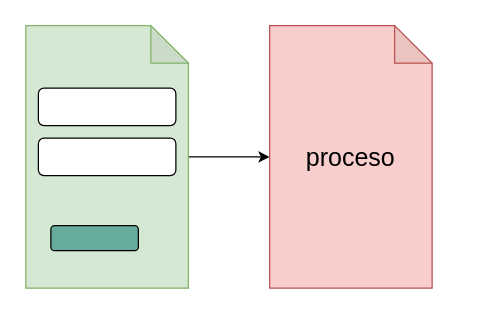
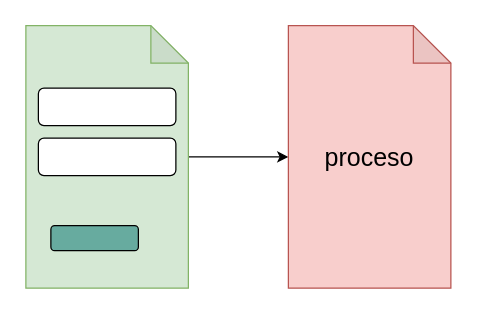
node "proceso": moved (351, 157) -> (369, 157)
